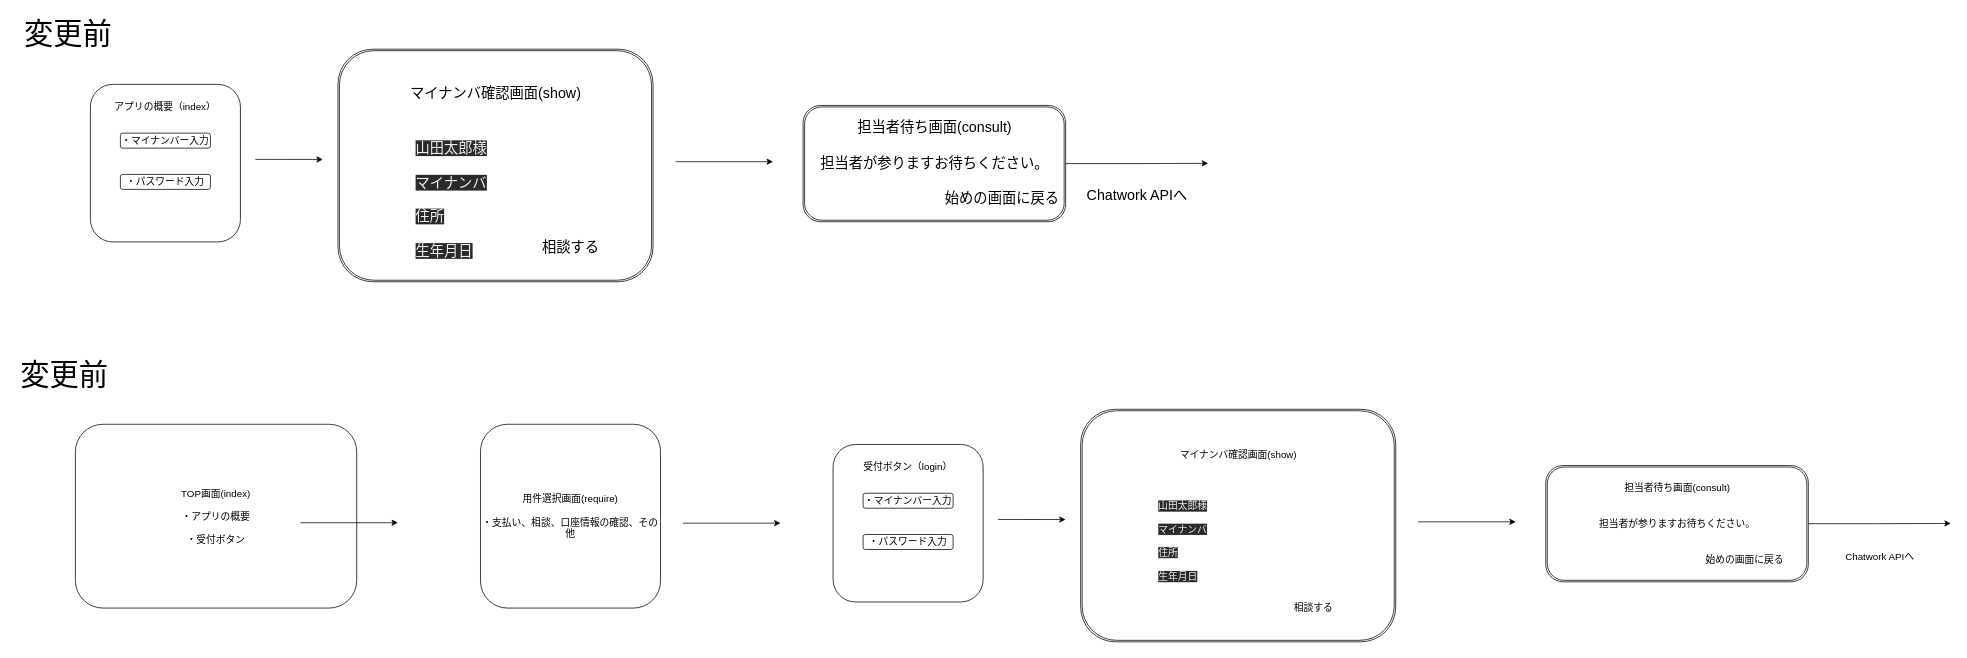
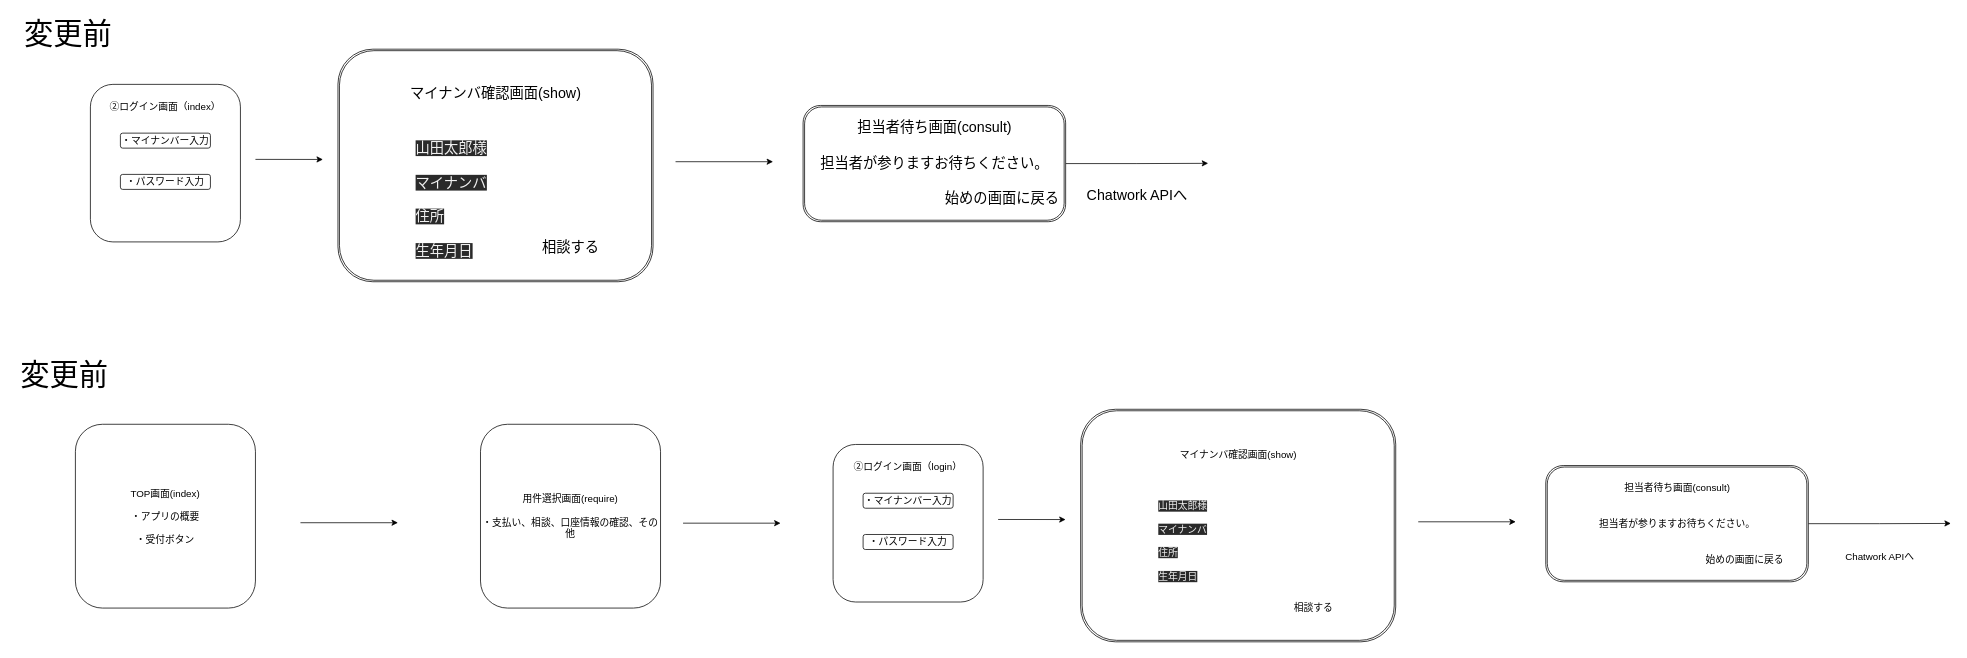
node "アプリの概要（index）": label "アプリの概要（index）" -> "②ログイン画面（index）"
node "受付ボタン（login）": label "受付ボタン（login）" -> "②ログイン画面（login）"
node "TOP画面(index)・アプリの概要・受付ボタン": size 281x184 -> 180x184
